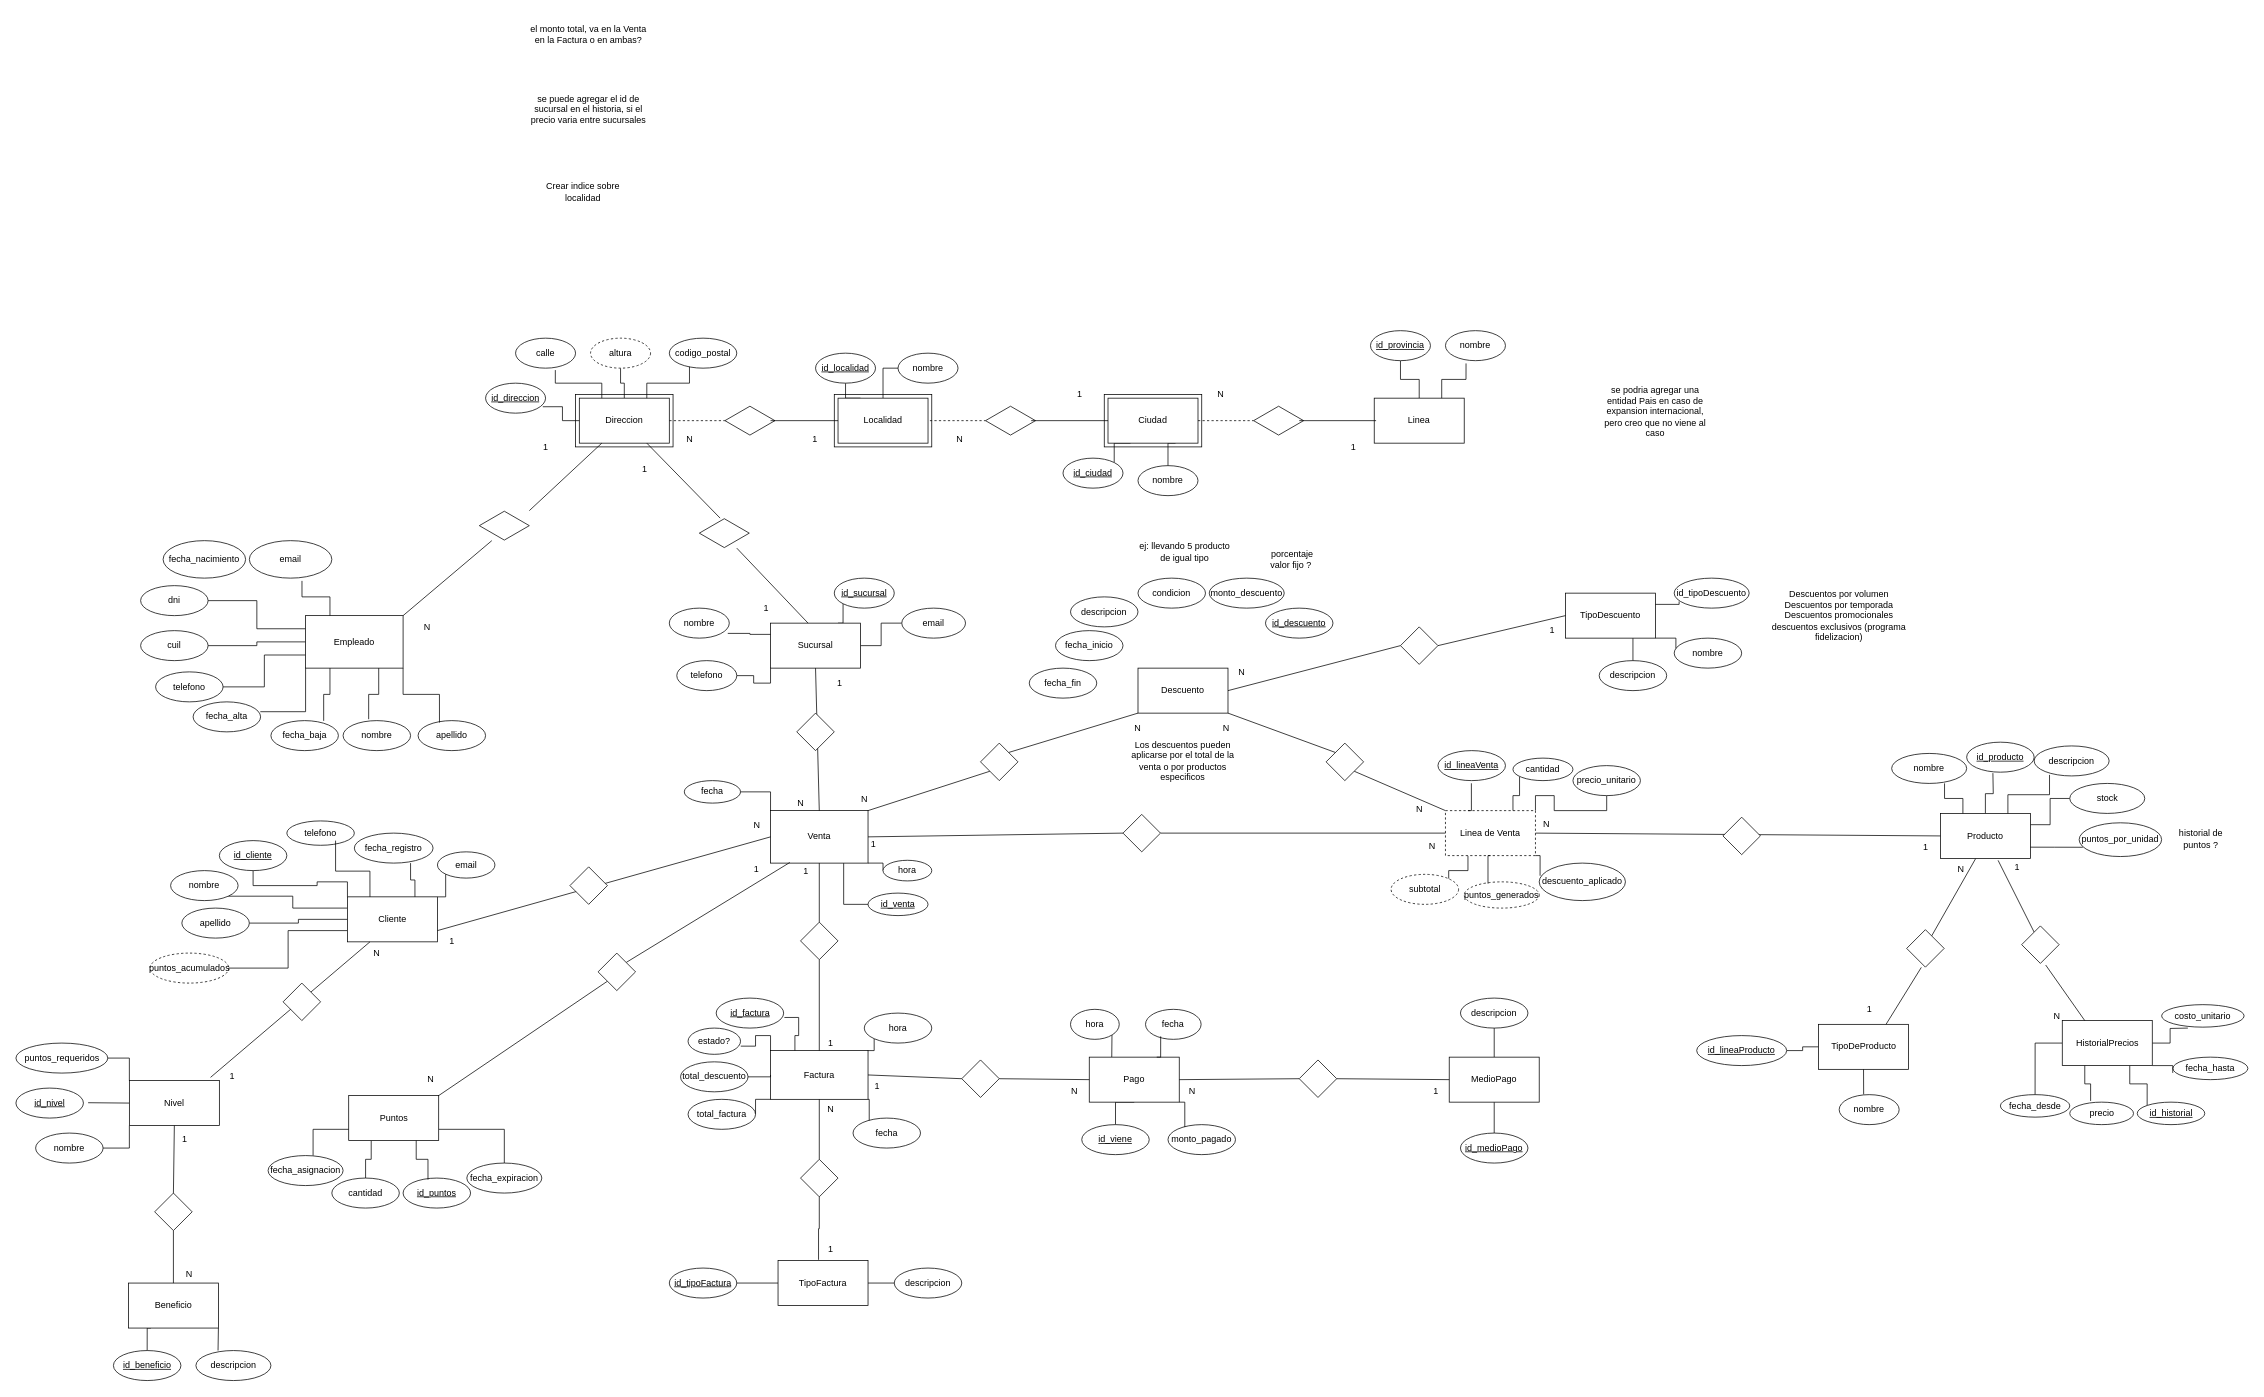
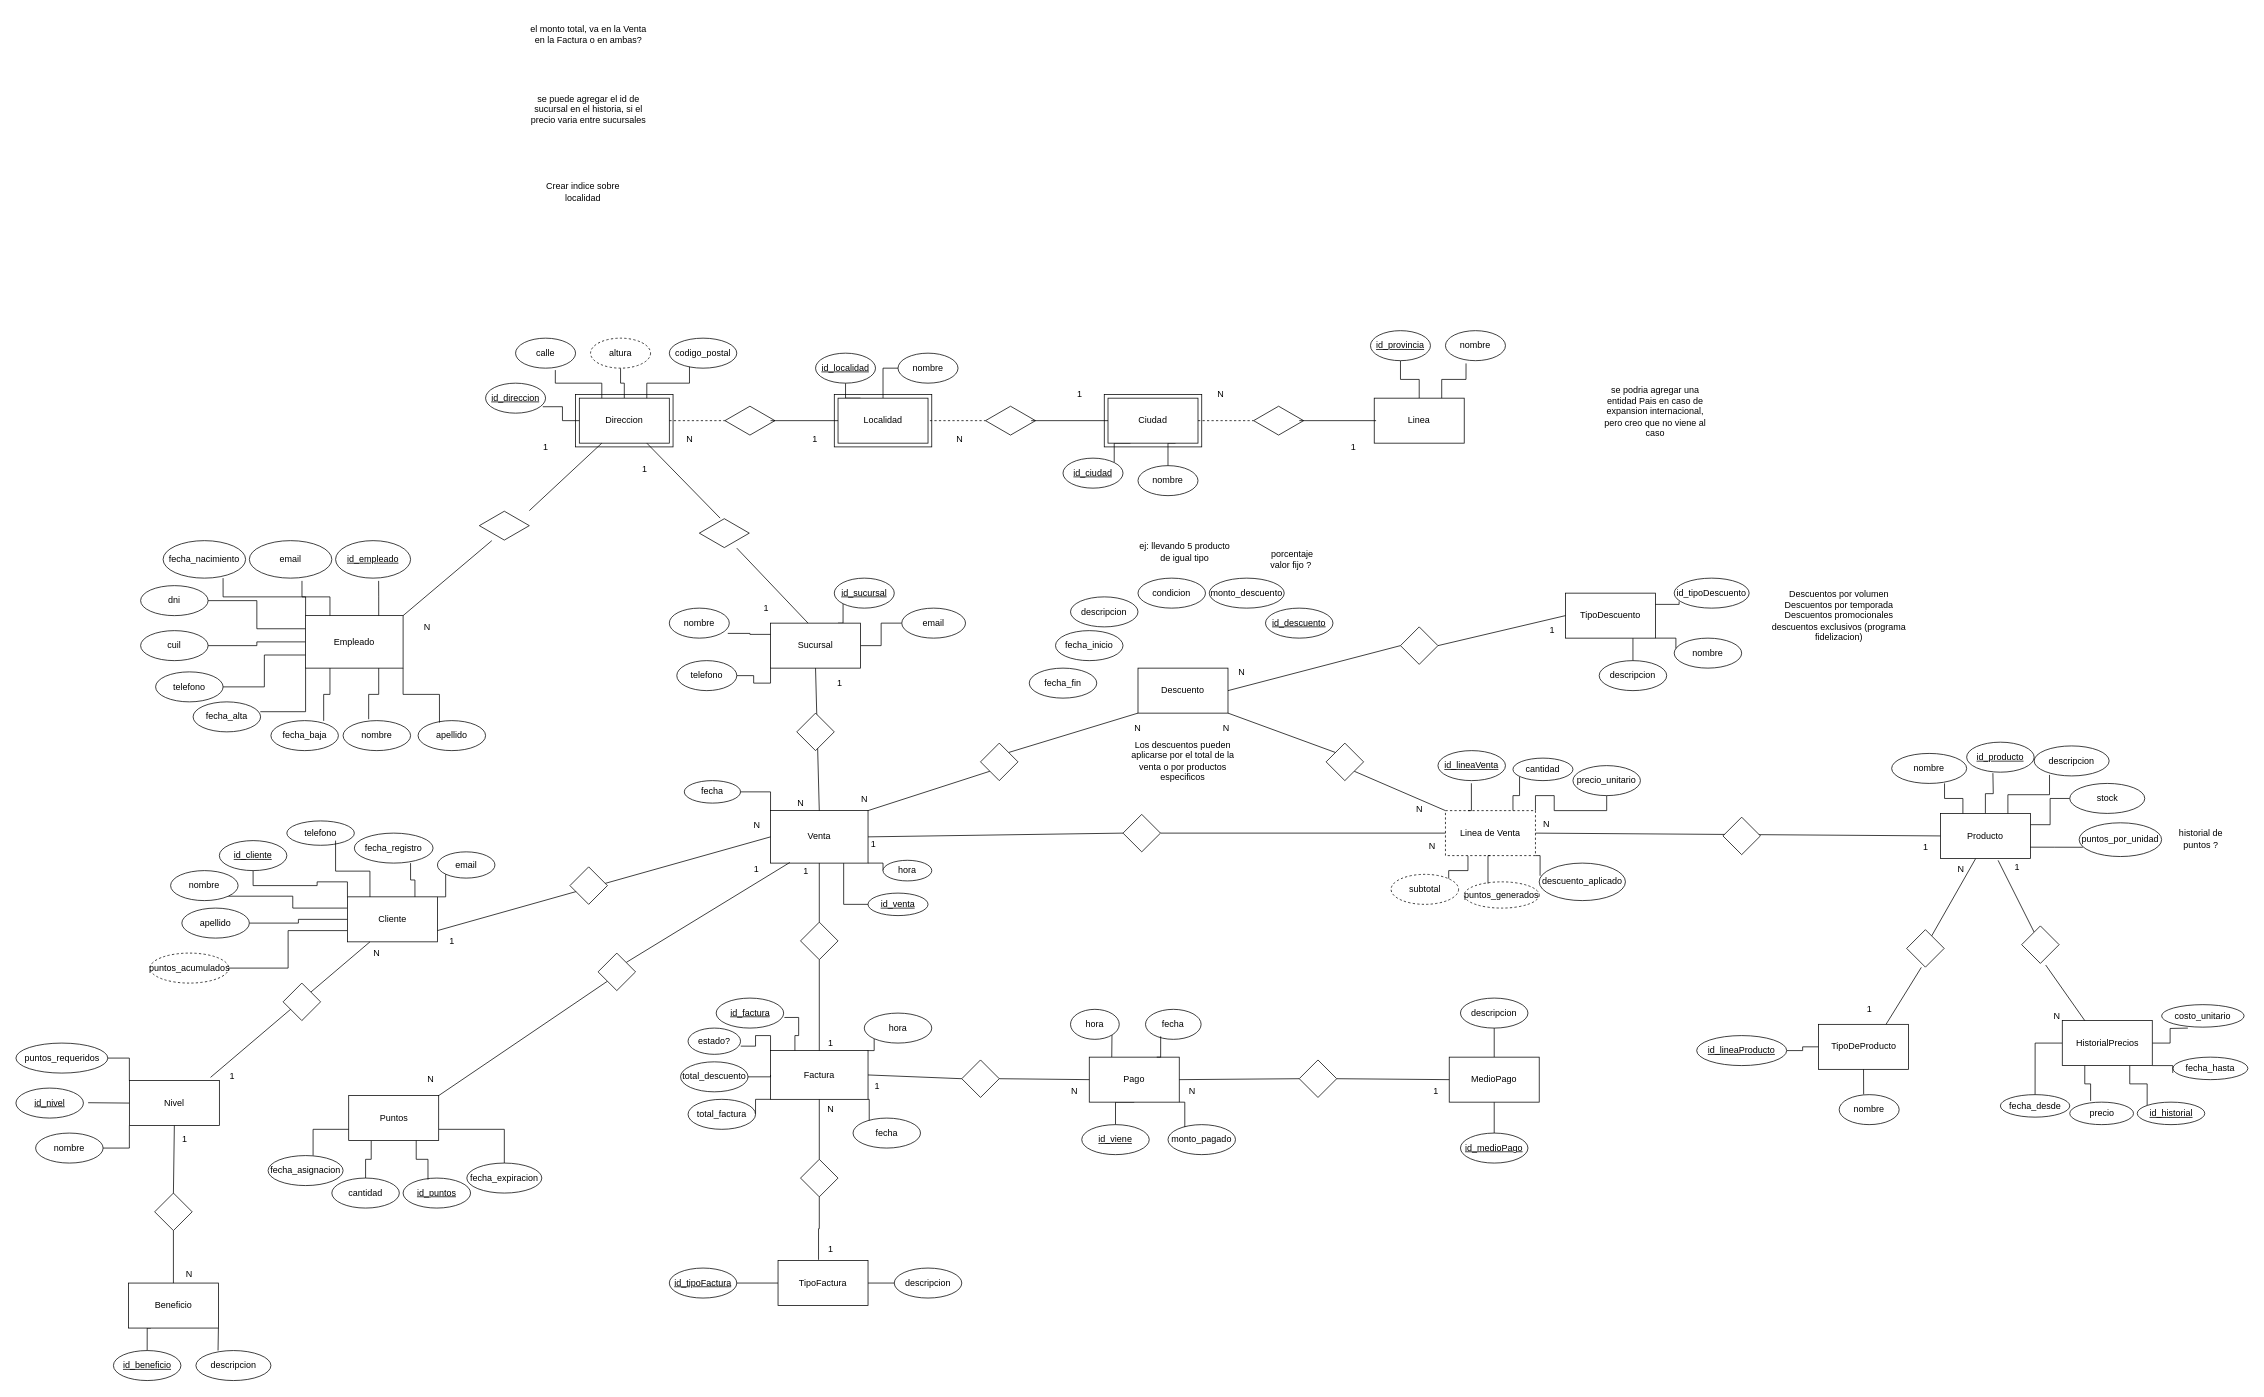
node "id_empleado": added
edge "fecha_nacimiento" -- "Empleado": added
edge "id_empleado" -- "Empleado": added
